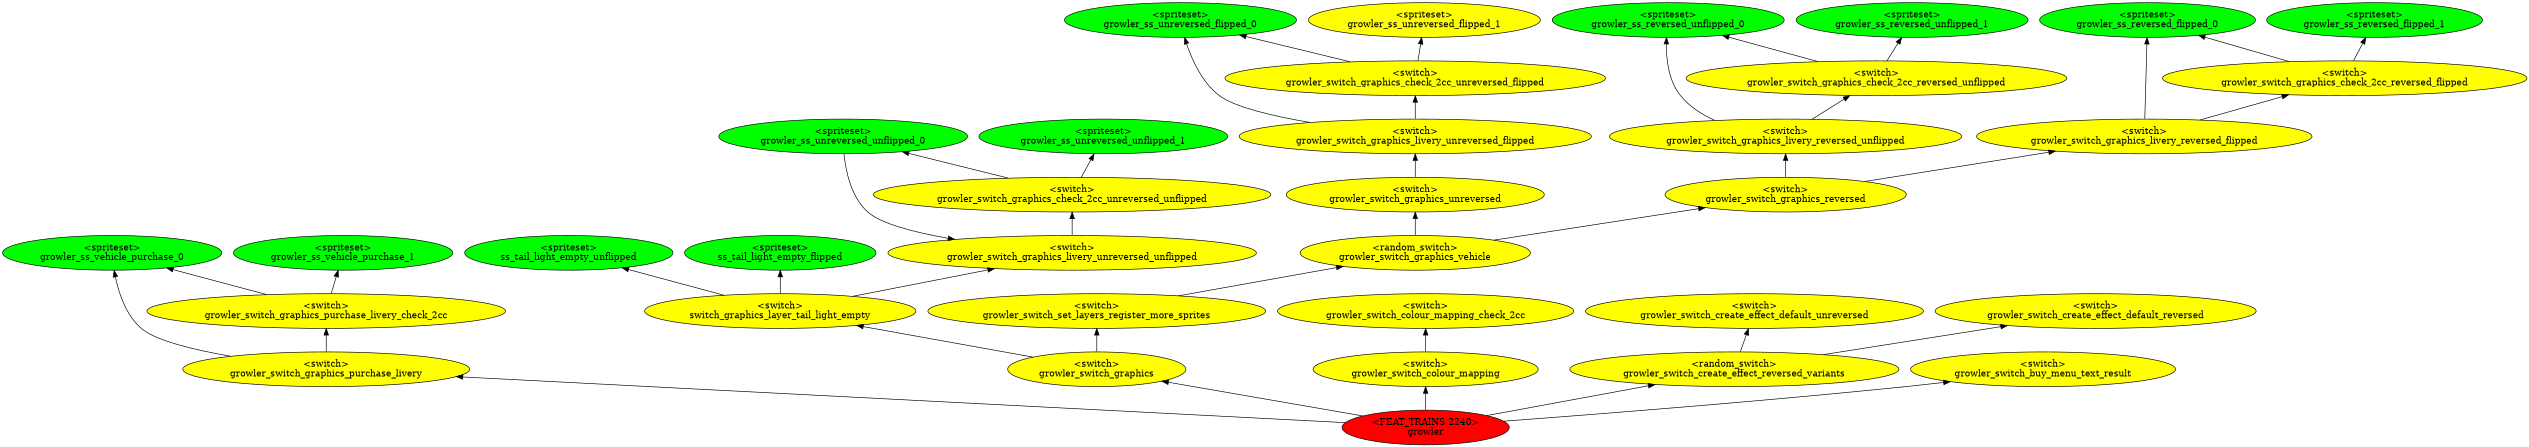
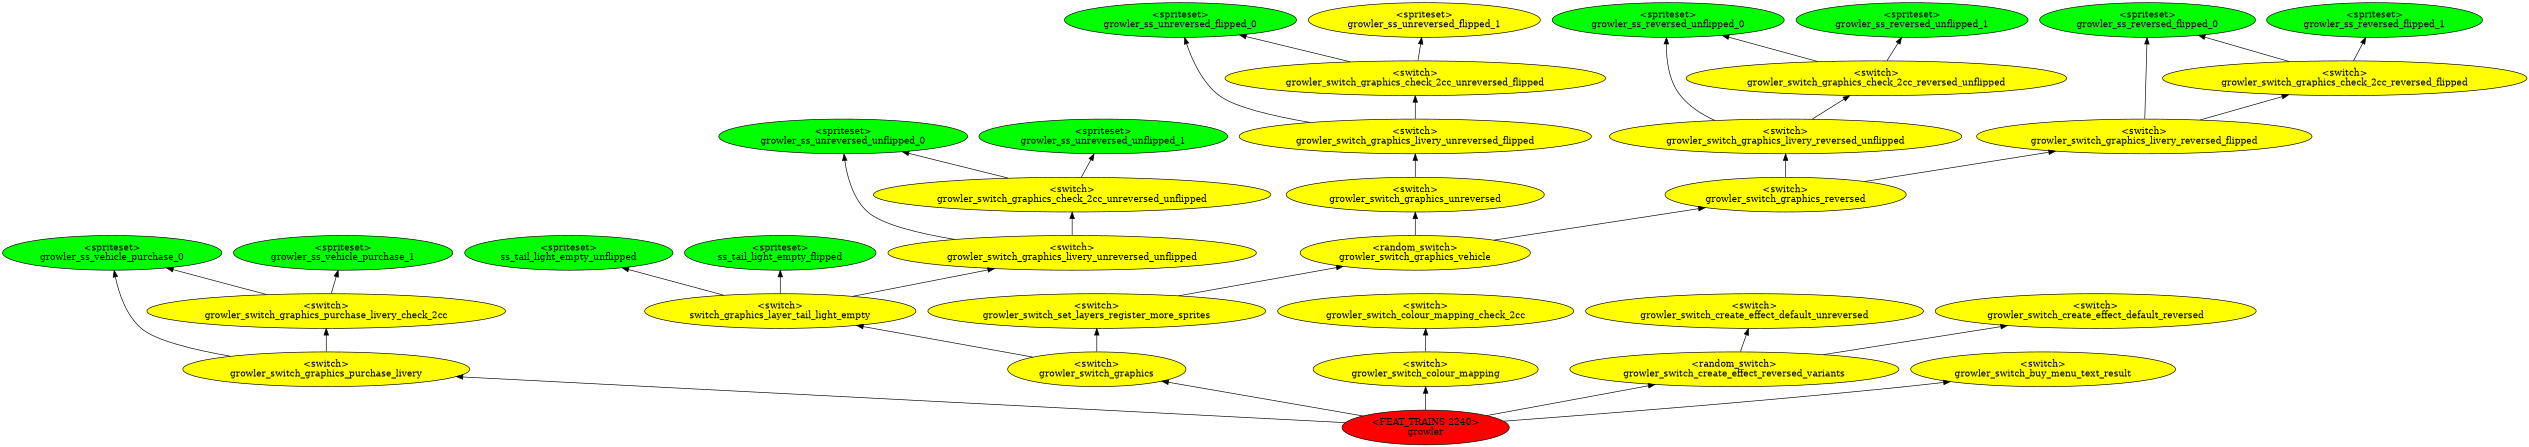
edge "<spriteset> growler_ss_unreversed_unflipped_0" -> "<switch> growler_switch_graphics_livery_unreversed_unflipped": reversed
